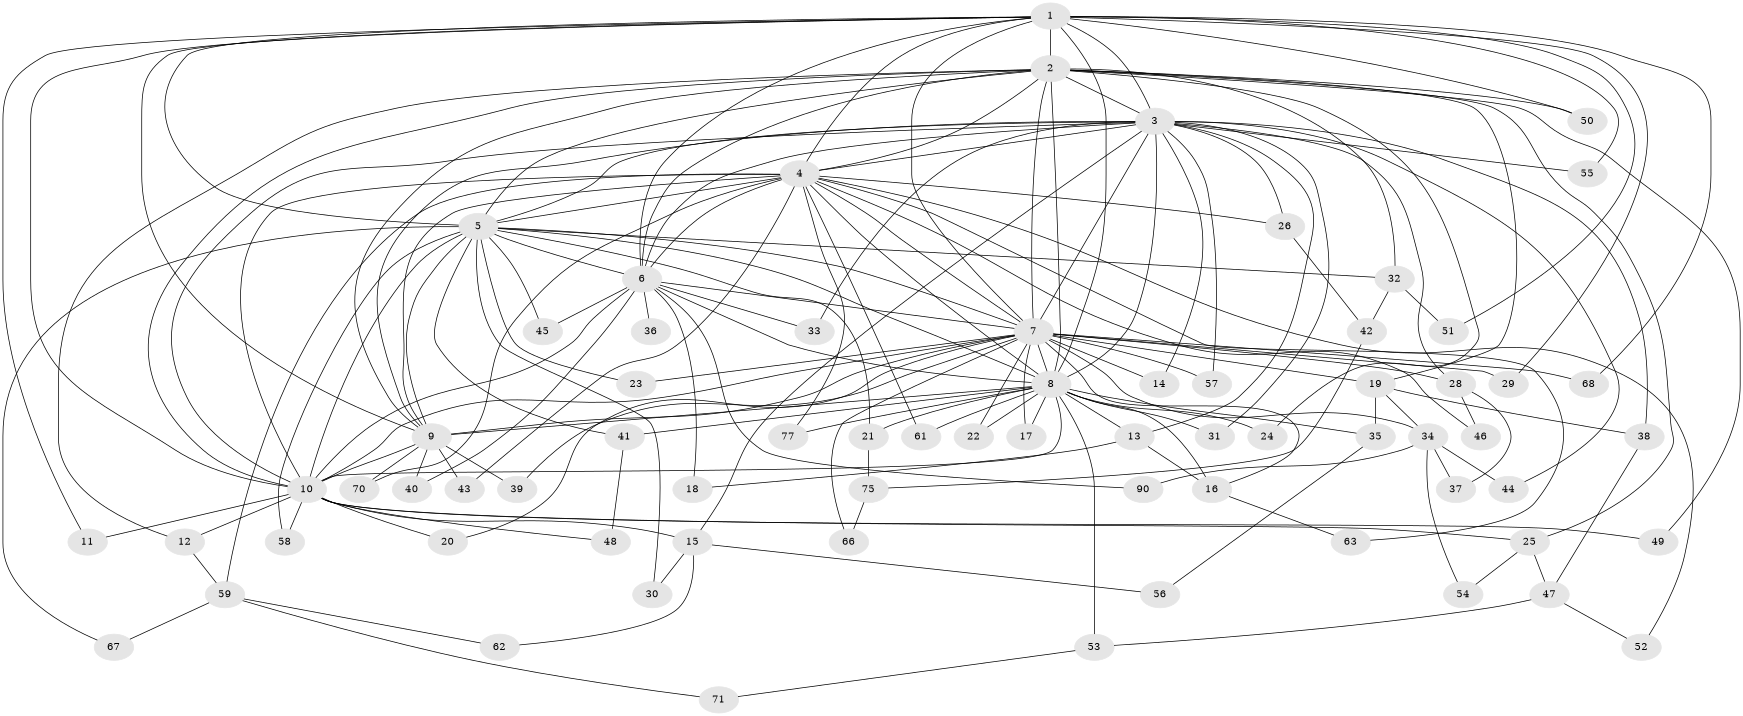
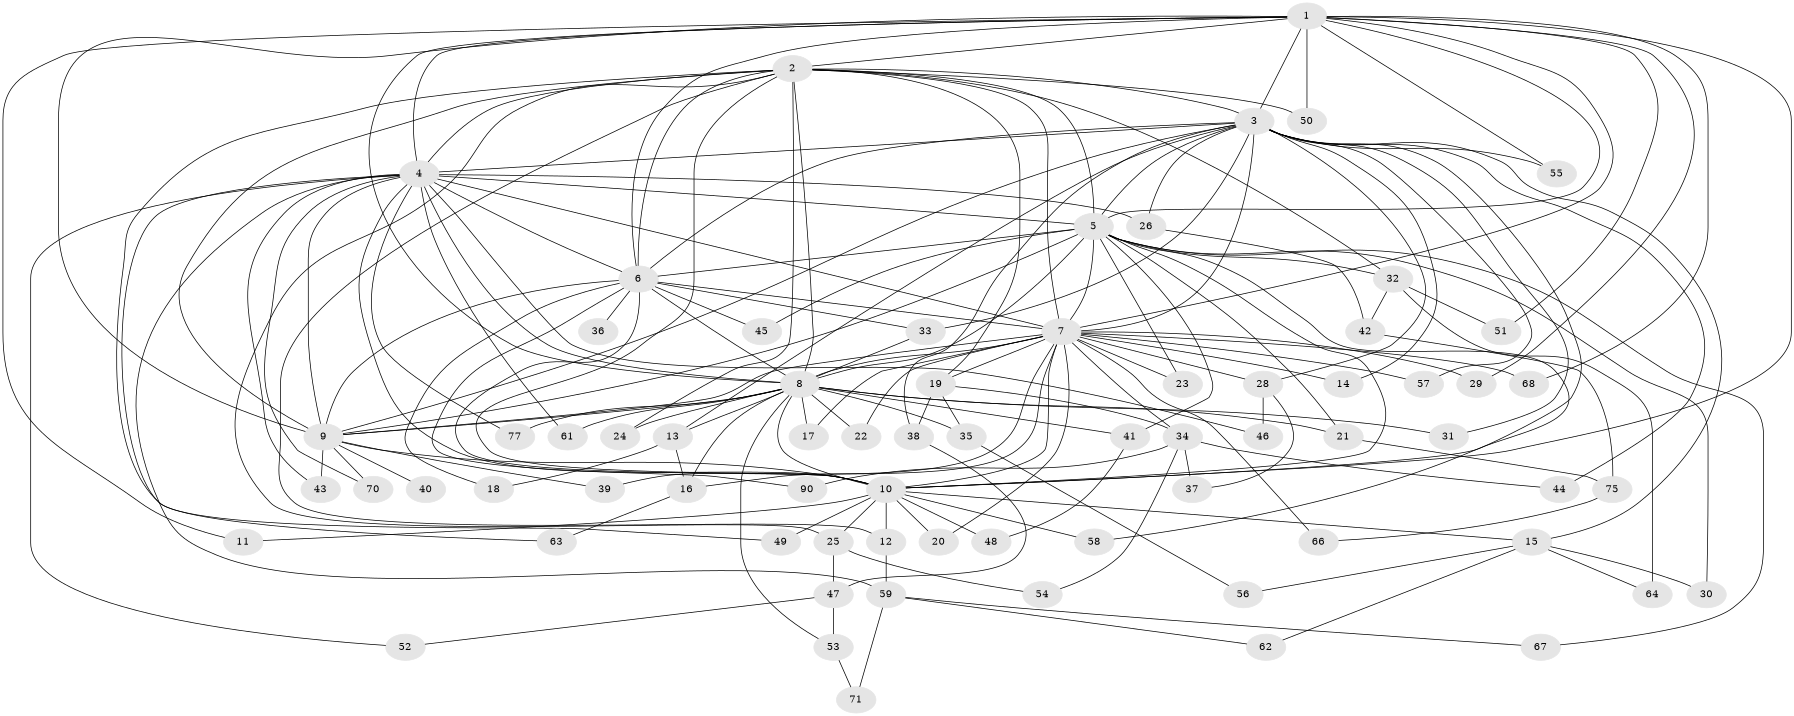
edge "3" -- "8": now "33" -- "8"
edge "6" -- "40": now "6" -- "9"
node "64": added
